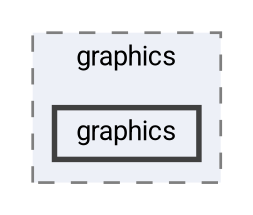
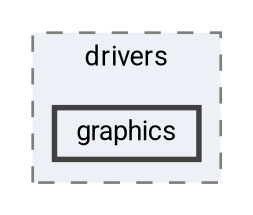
cluster "graphics": label "graphics" -> "drivers"
